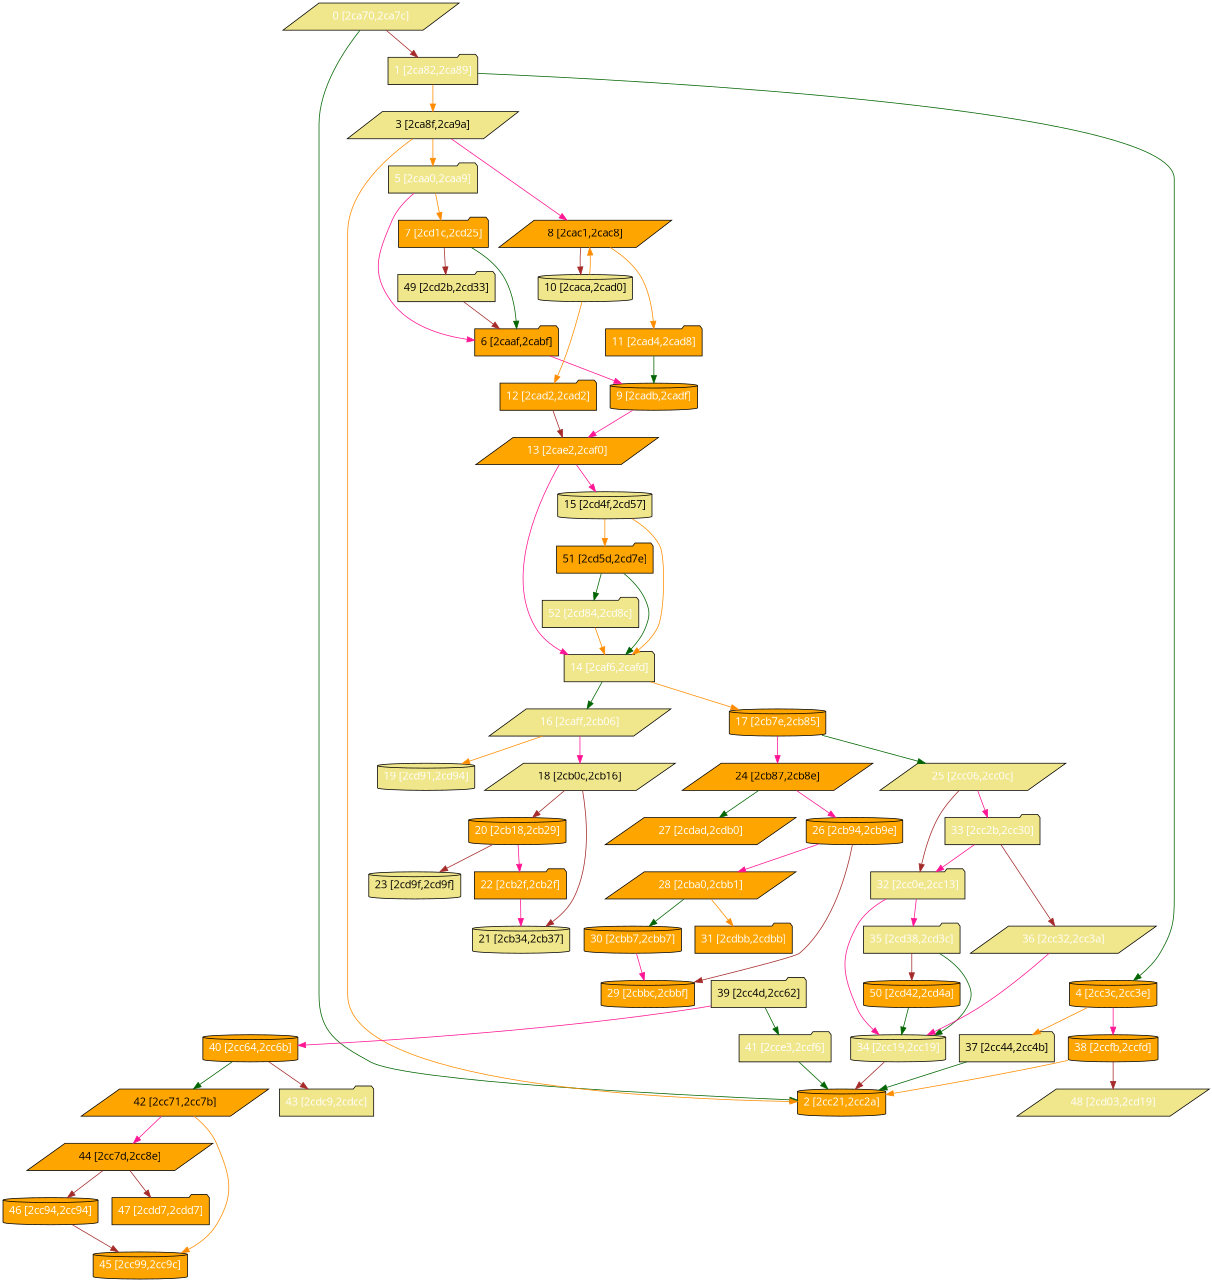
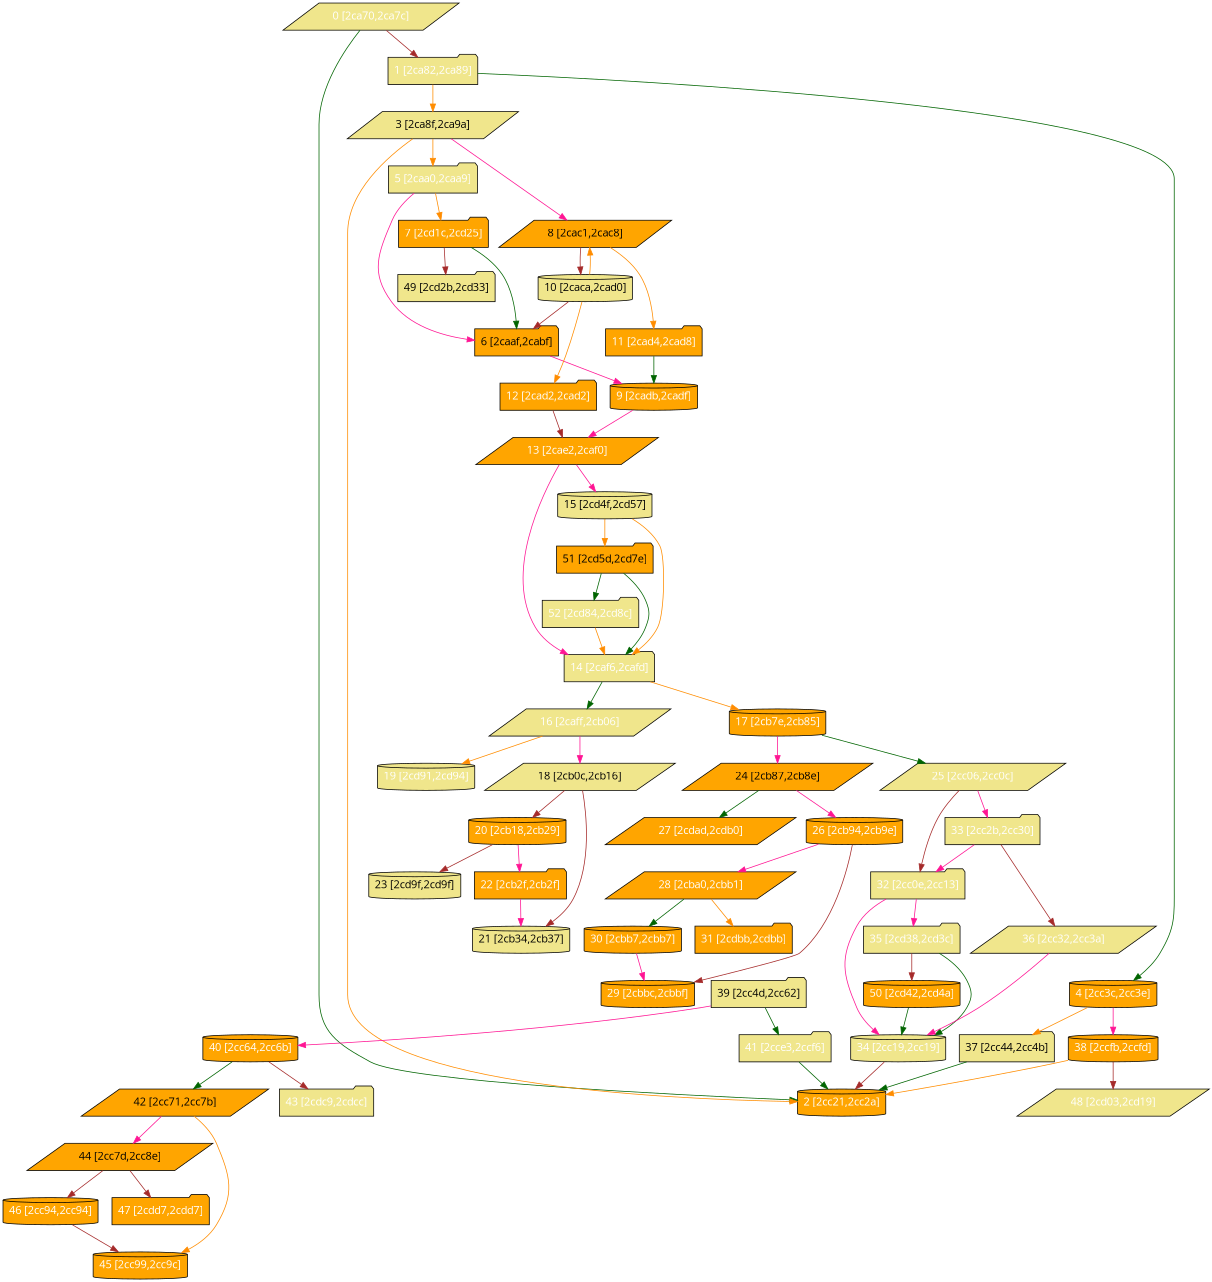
edge "49 [2cd2b,2cd33]" -> "6 [2caaf,2cabf]": now "10 [2caca,2cad0]" -> "6 [2caaf,2cabf]"
